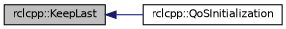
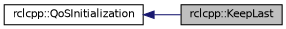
edge "rclcpp::QoSInitialization" -> "rclcpp::KeepLast": reversed
